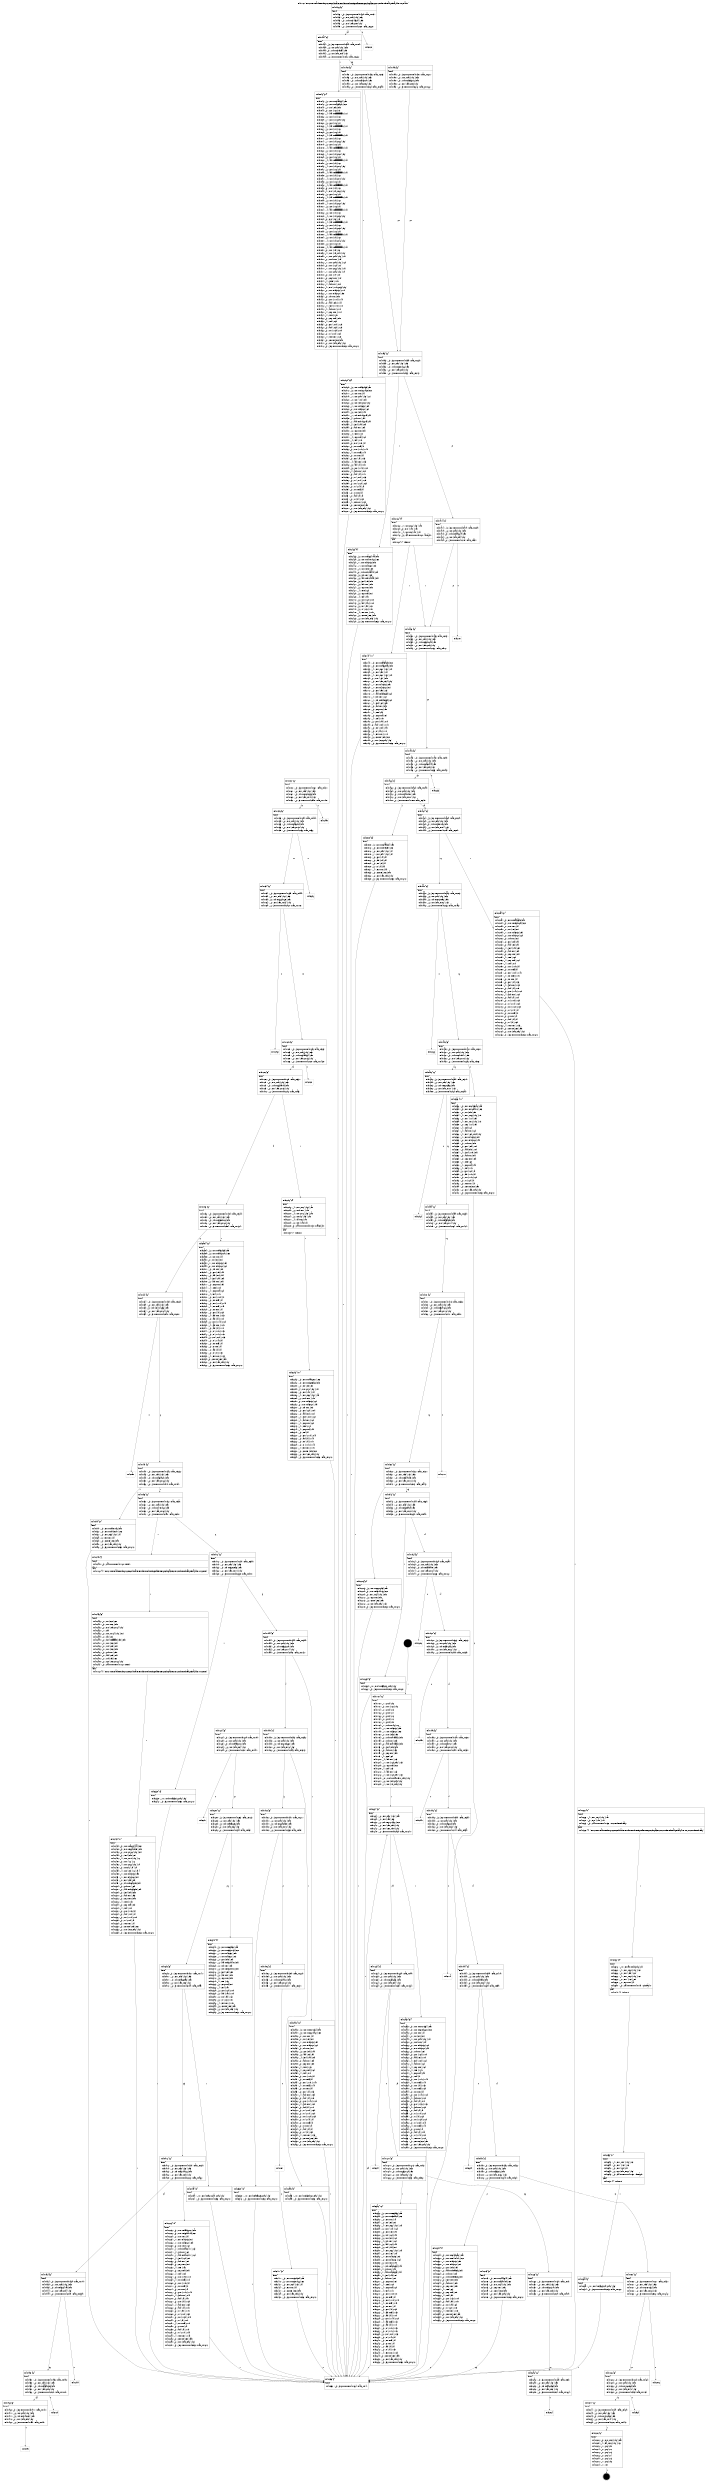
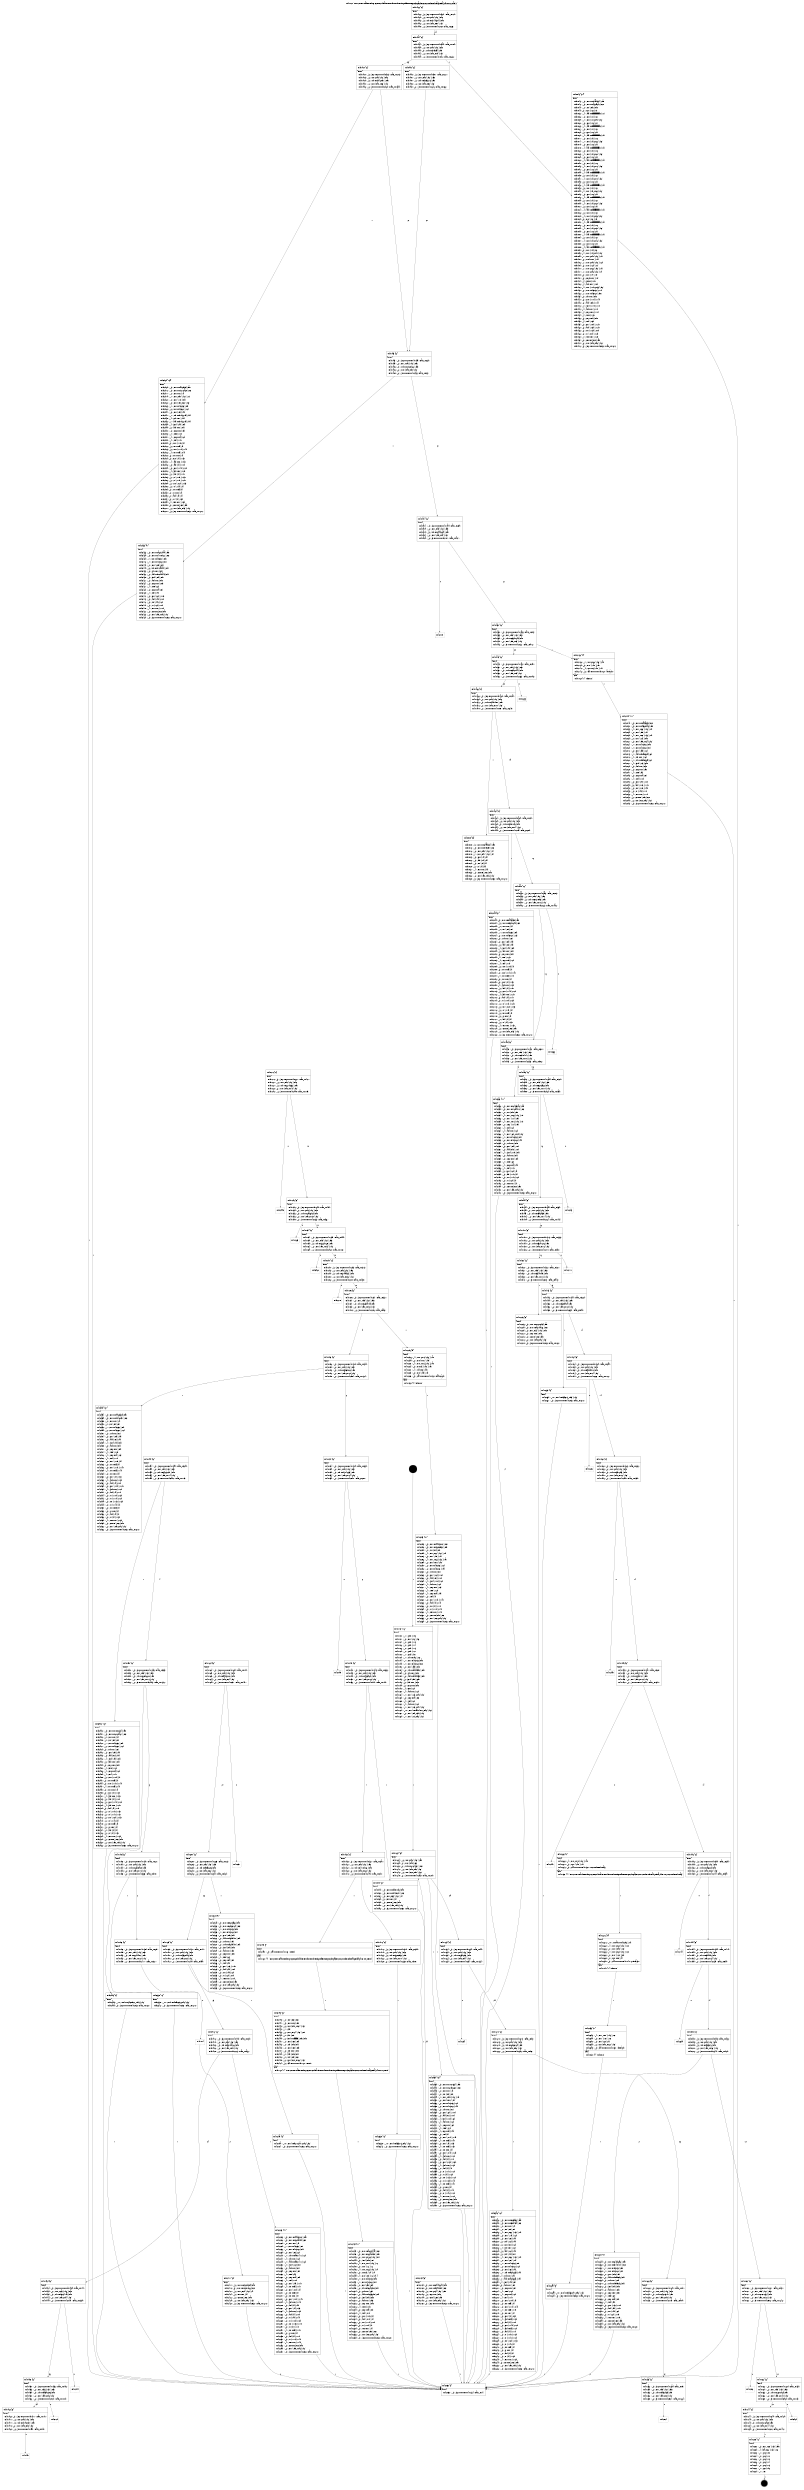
node "0x40202e": removed
edge "0x402138 [19]" -> "0x401a30 [28]": reversed
edge "0x401d78 [28]" -> "0x401d94 [28]": removed, label "5"
edge "0x4021c9 [30]" -> "0x402e3c [5]": label " 28" -> " 1"
